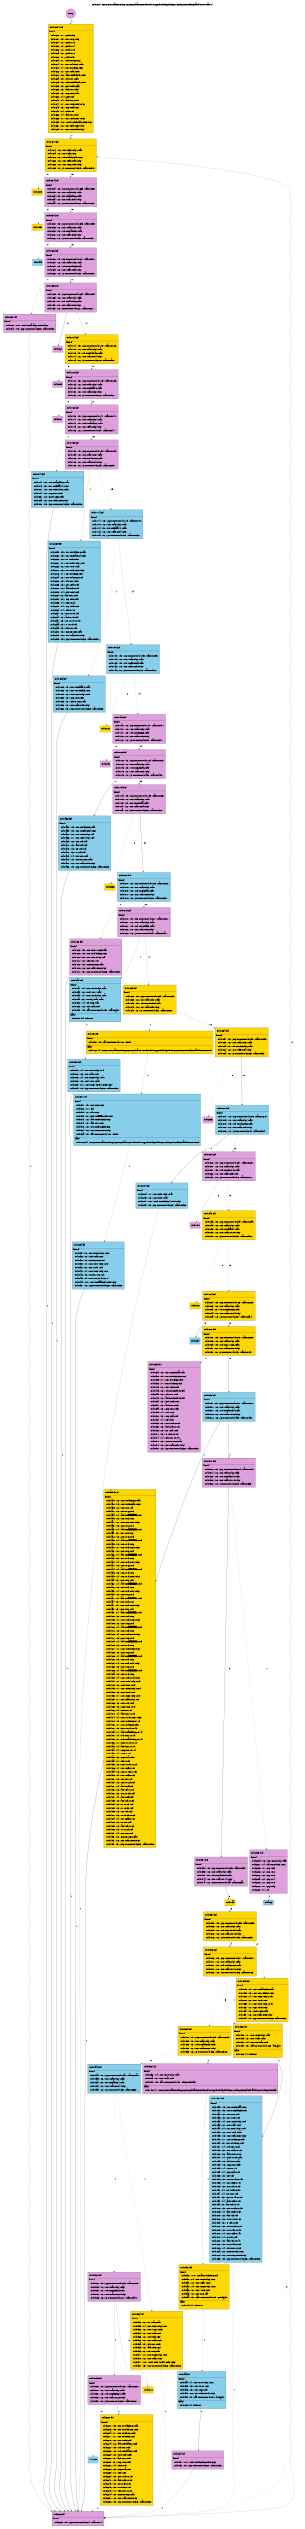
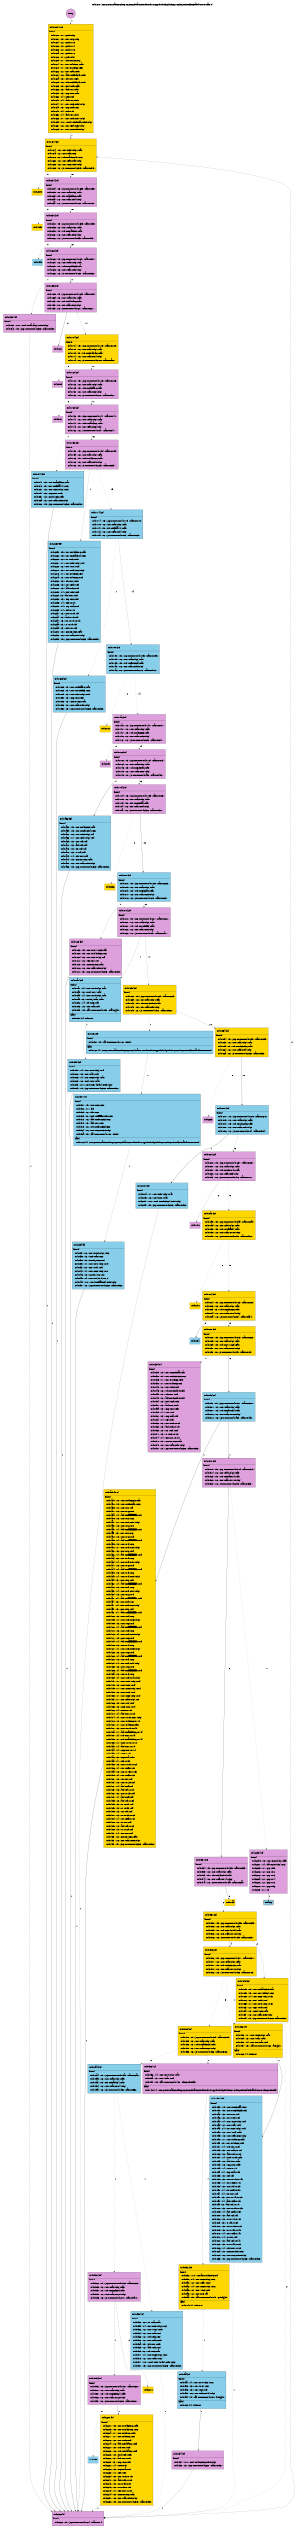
node "0x401f02 [5]": fillcolor gold -> skyblue
edge "0x401caa" -> "0x401950 [28]": now "0x401934 [28]" -> "0x401950 [28]"
node "0x401f5c [42]": fillcolor gold -> skyblue
